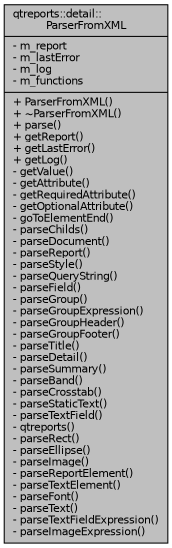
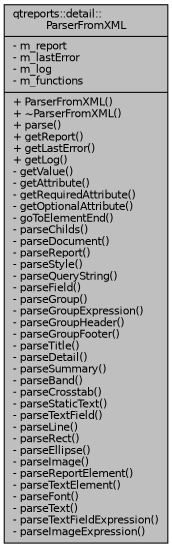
node "qtreports::detail::": text "- qtreports()" -> "- parseLine()"
